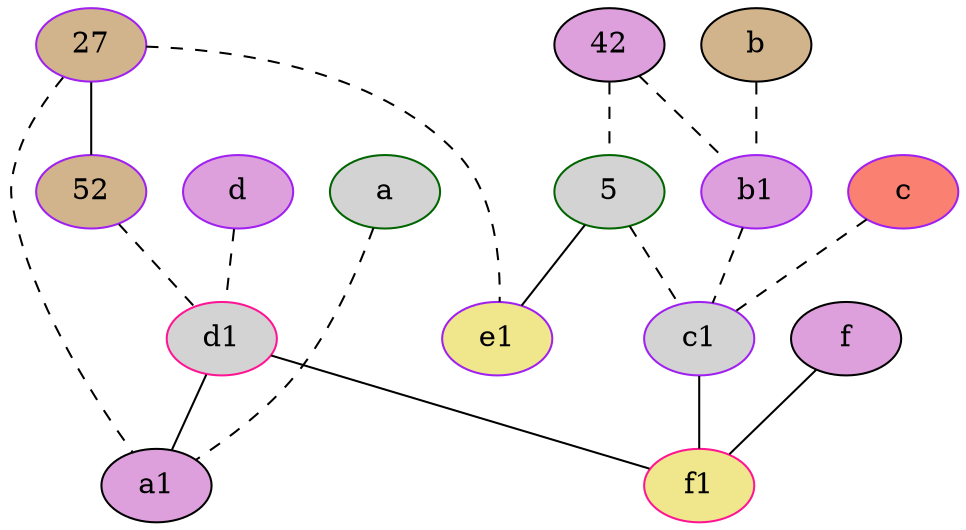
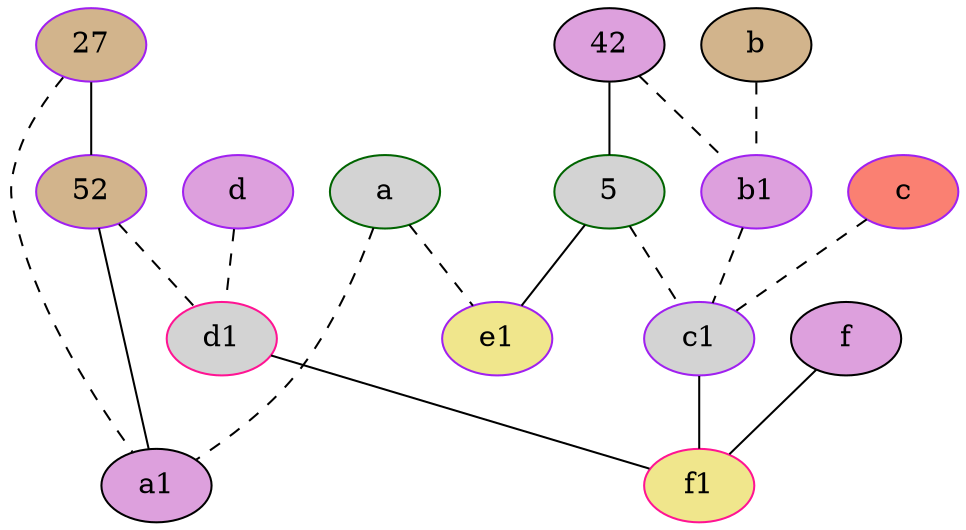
edge "27" -- "e1": now "a" -- "e1"
edge "42" -- "5": style dashed -> solid
edge "d1" -- "a1": now "52" -- "a1"
